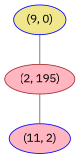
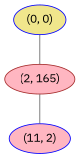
node "(9, 0)": label "(9, 0)" -> "(0, 0)"
node "(2, 195)": label "(2, 195)" -> "(2, 165)"
